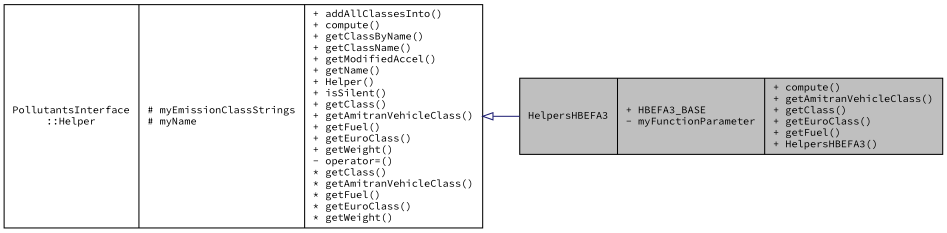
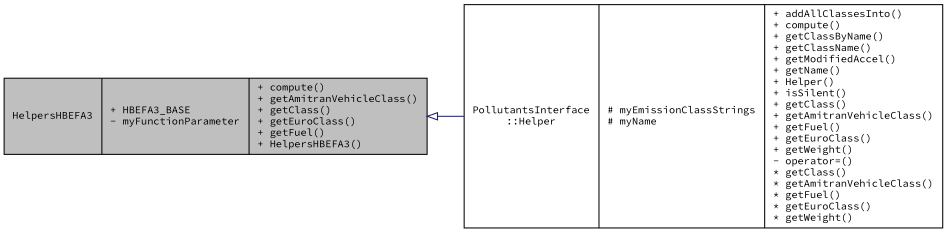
edge "HelpersHBEFA3" -> "PollutantsInterface": reversed
